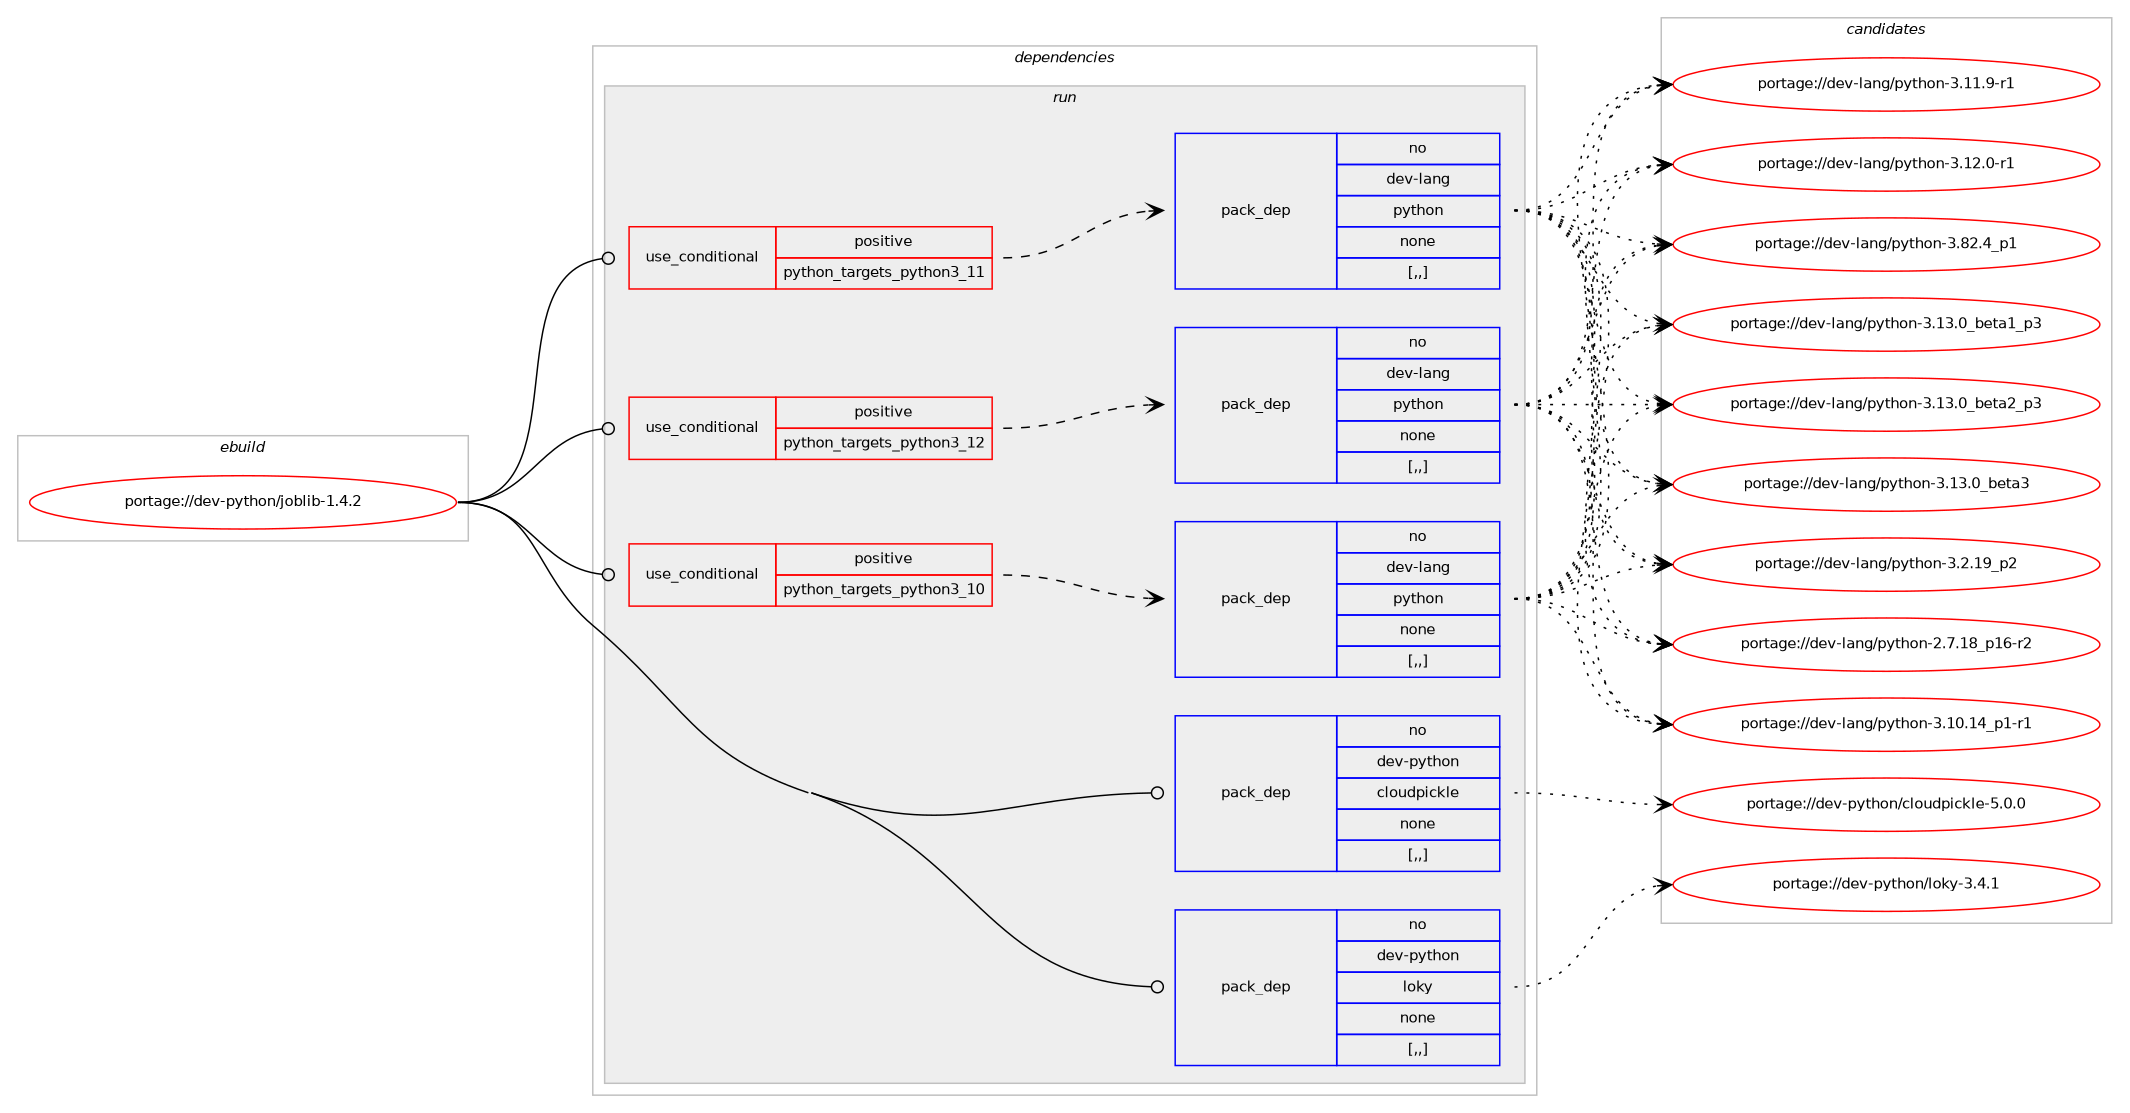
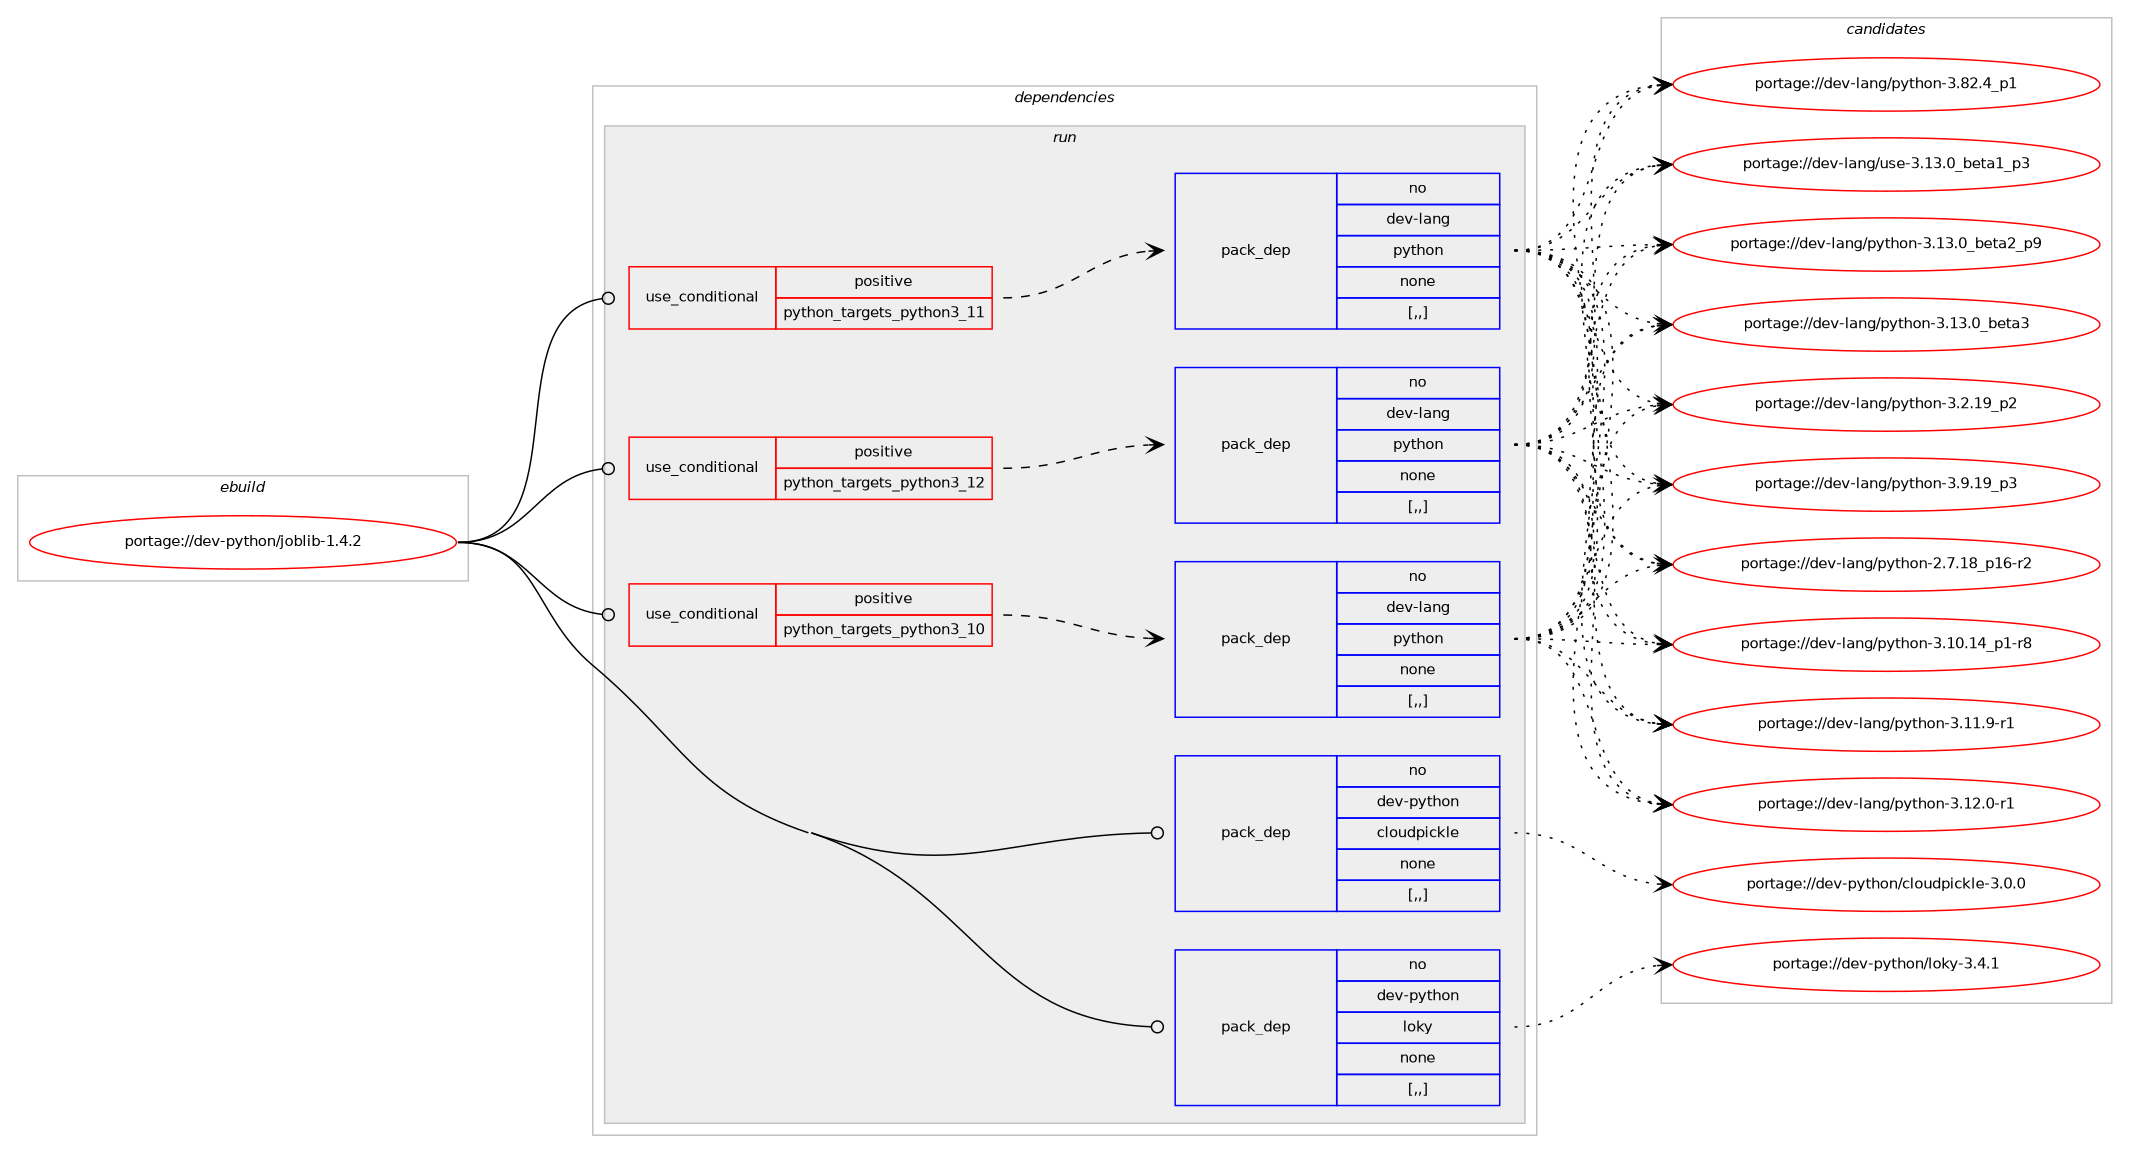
node "portage://dev-lang/python-3.13.0_beta1_p3": label "portage://dev-lang/python-3.13.0_beta1_p3" -> "portage://dev-lang/use-3.13.0_beta1_p3"
node "portage://dev-lang/python-3.13.0_beta2_p3": label "portage://dev-lang/python-3.13.0_beta2_p3" -> "portage://dev-lang/python-3.13.0_beta2_p9"
node "portage://dev-lang/python-3.9.19_p3": added
node "portage://dev-lang/python-3.10.14_p1-r1": label "portage://dev-lang/python-3.10.14_p1-r1" -> "portage://dev-lang/python-3.10.14_p1-r8"
node "portage://dev-python/cloudpickle-5.0.0": label "portage://dev-python/cloudpickle-5.0.0" -> "portage://dev-python/cloudpickle-3.0.0"
